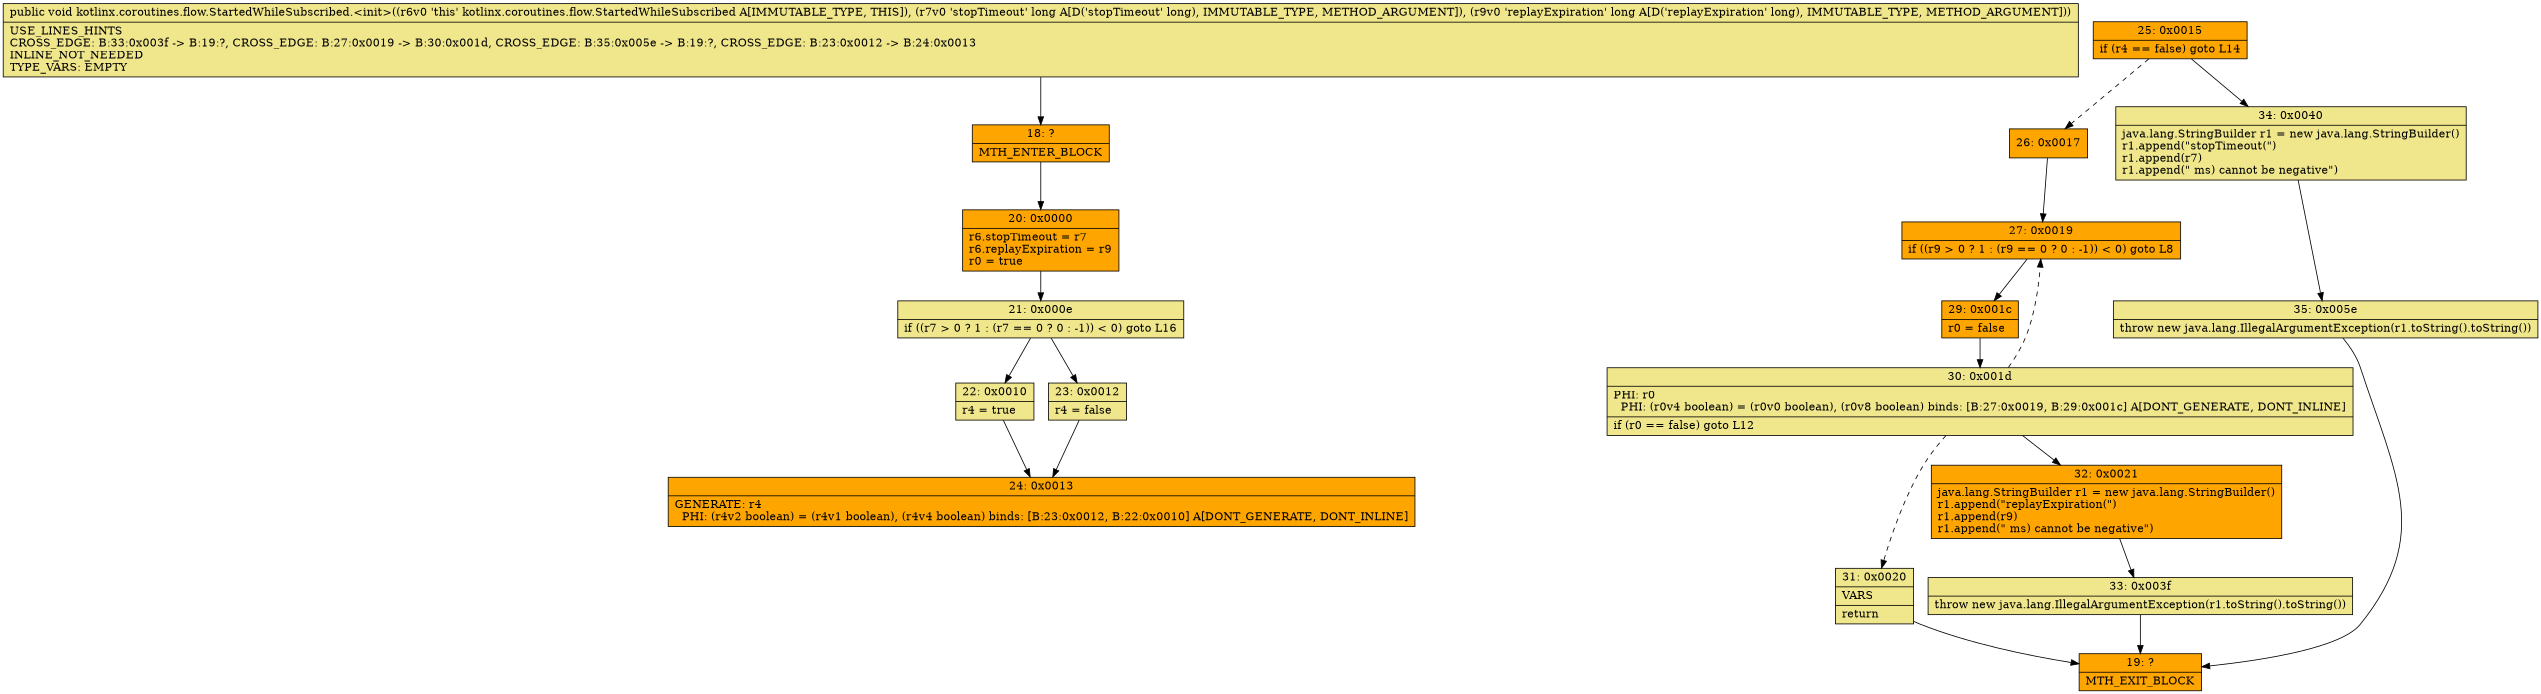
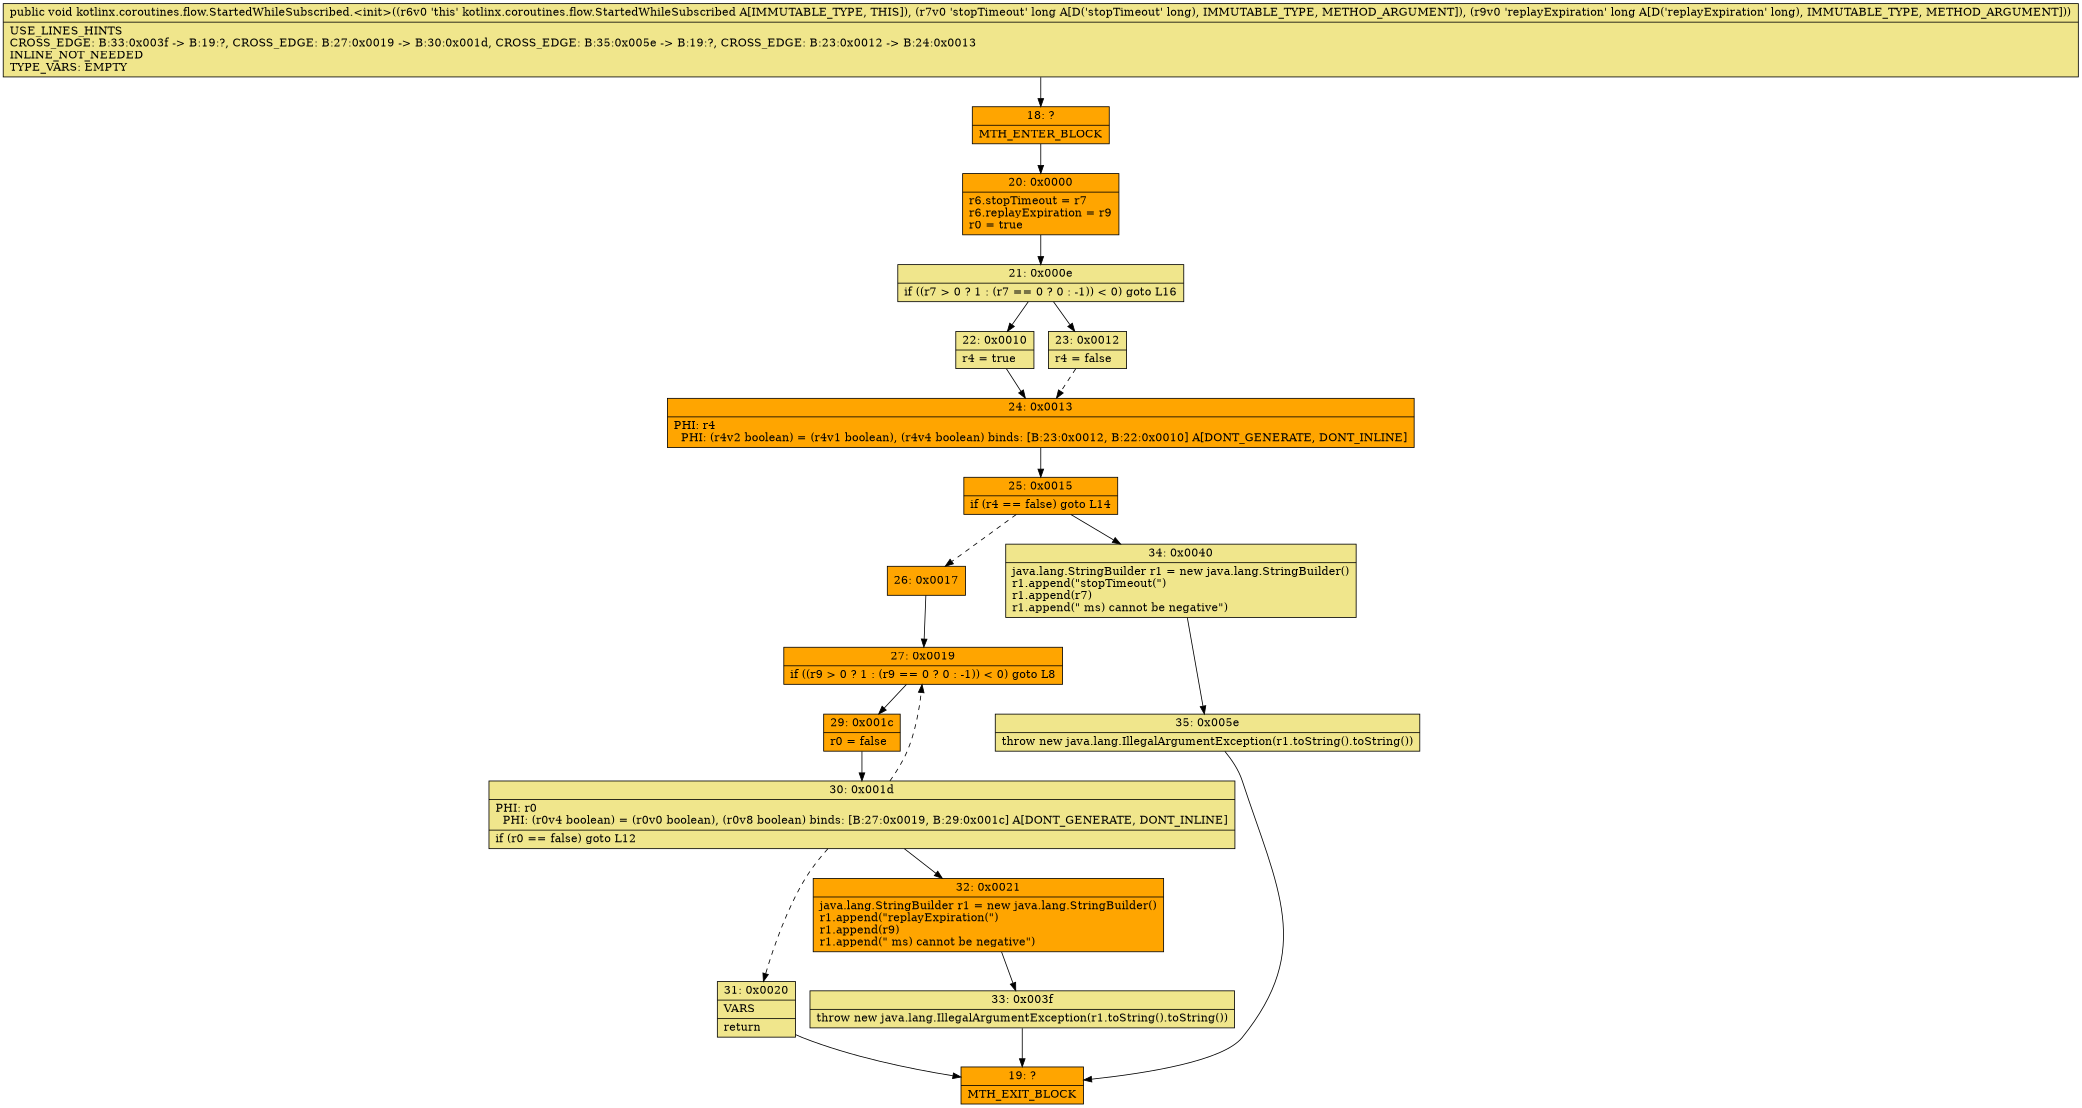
edge "23: 0x0012" -> "24: 0x0013": style solid -> dashed
edge "24: 0x0013" -> "25: 0x0015": added
node "24: 0x0013": text "GENERATE: r4" -> "PHI: r4"
